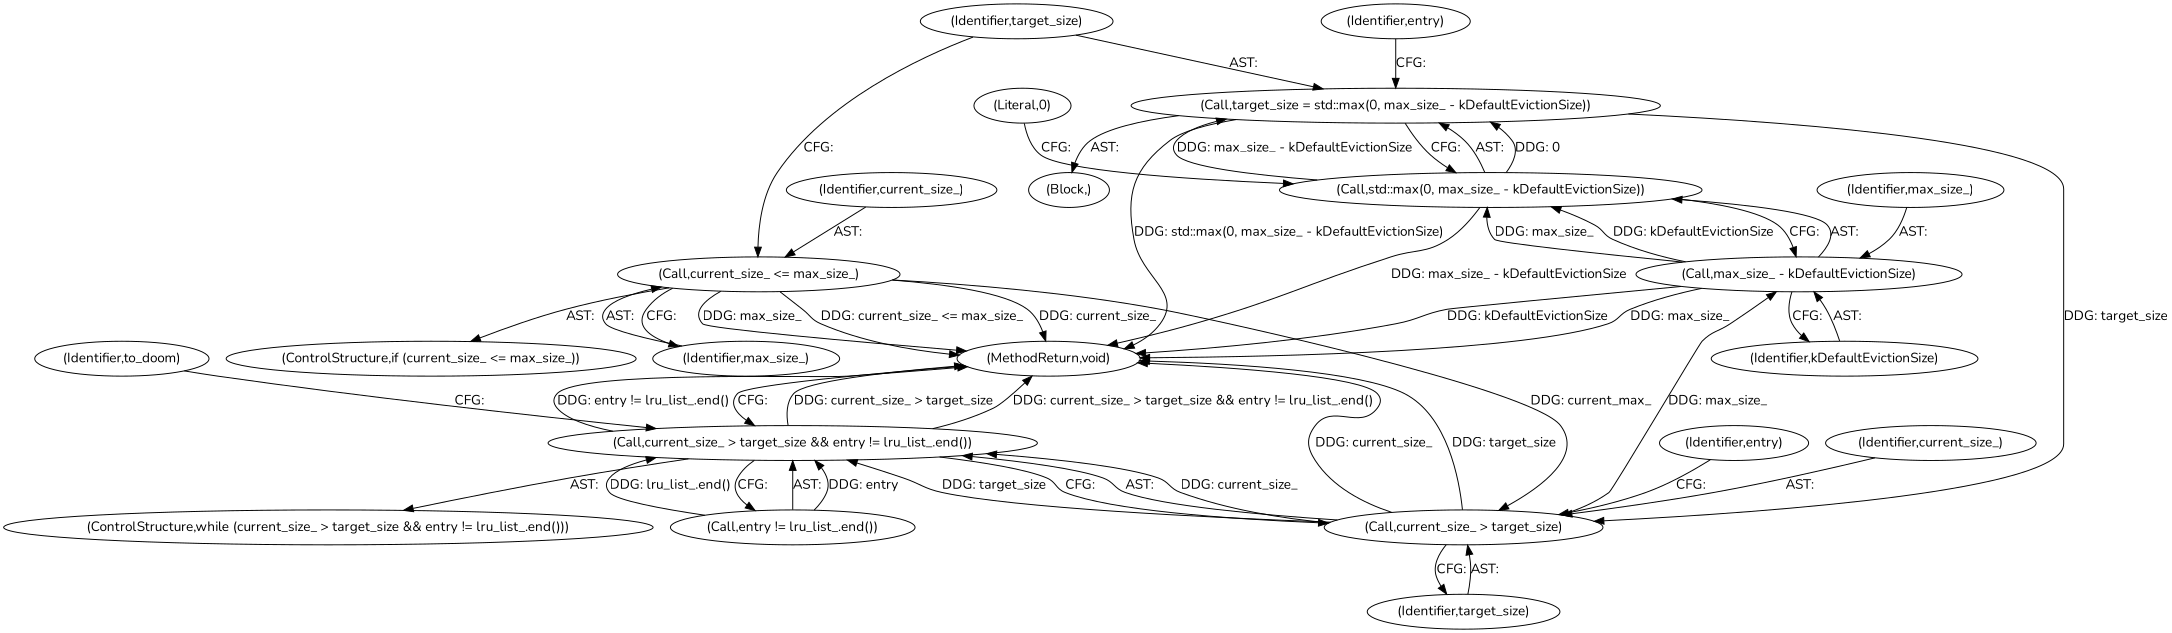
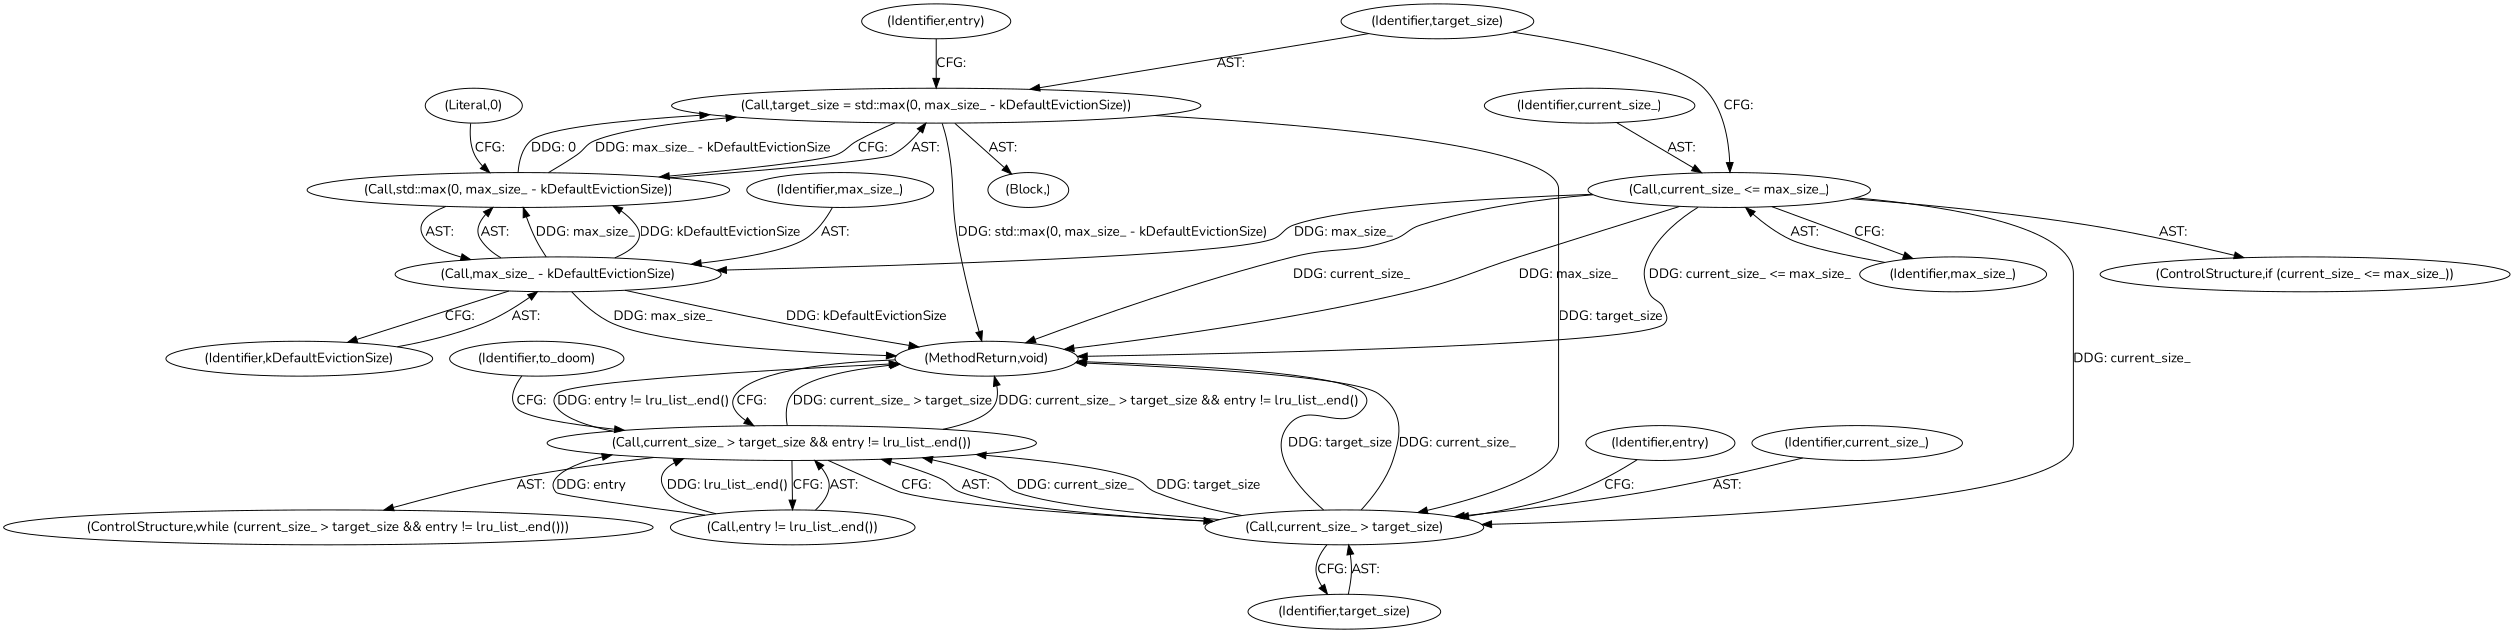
edge "(Call,std::max(0, max_size_ - kDefaultEvictionSize))" -> "(Call,max_size_ - kDefaultEvictionSize)": label "CFG: " -> "AST: "
edge "(Call,std::max(0, max_size_ - kDefaultEvictionSize))" -> "(MethodReturn,void)": removed, label "DDG: max_size_ - kDefaultEvictionSize"
edge "(Call,current_size_ <= max_size_)" -> "(Call,current_size_ > target_size)": label "DDG: current_max_" -> "DDG: current_size_"
edge "(Call,current_size_ > target_size)" -> "(Call,max_size_ - kDefaultEvictionSize)": now "(Call,current_size_ <= max_size_)" -> "(Call,max_size_ - kDefaultEvictionSize)"
